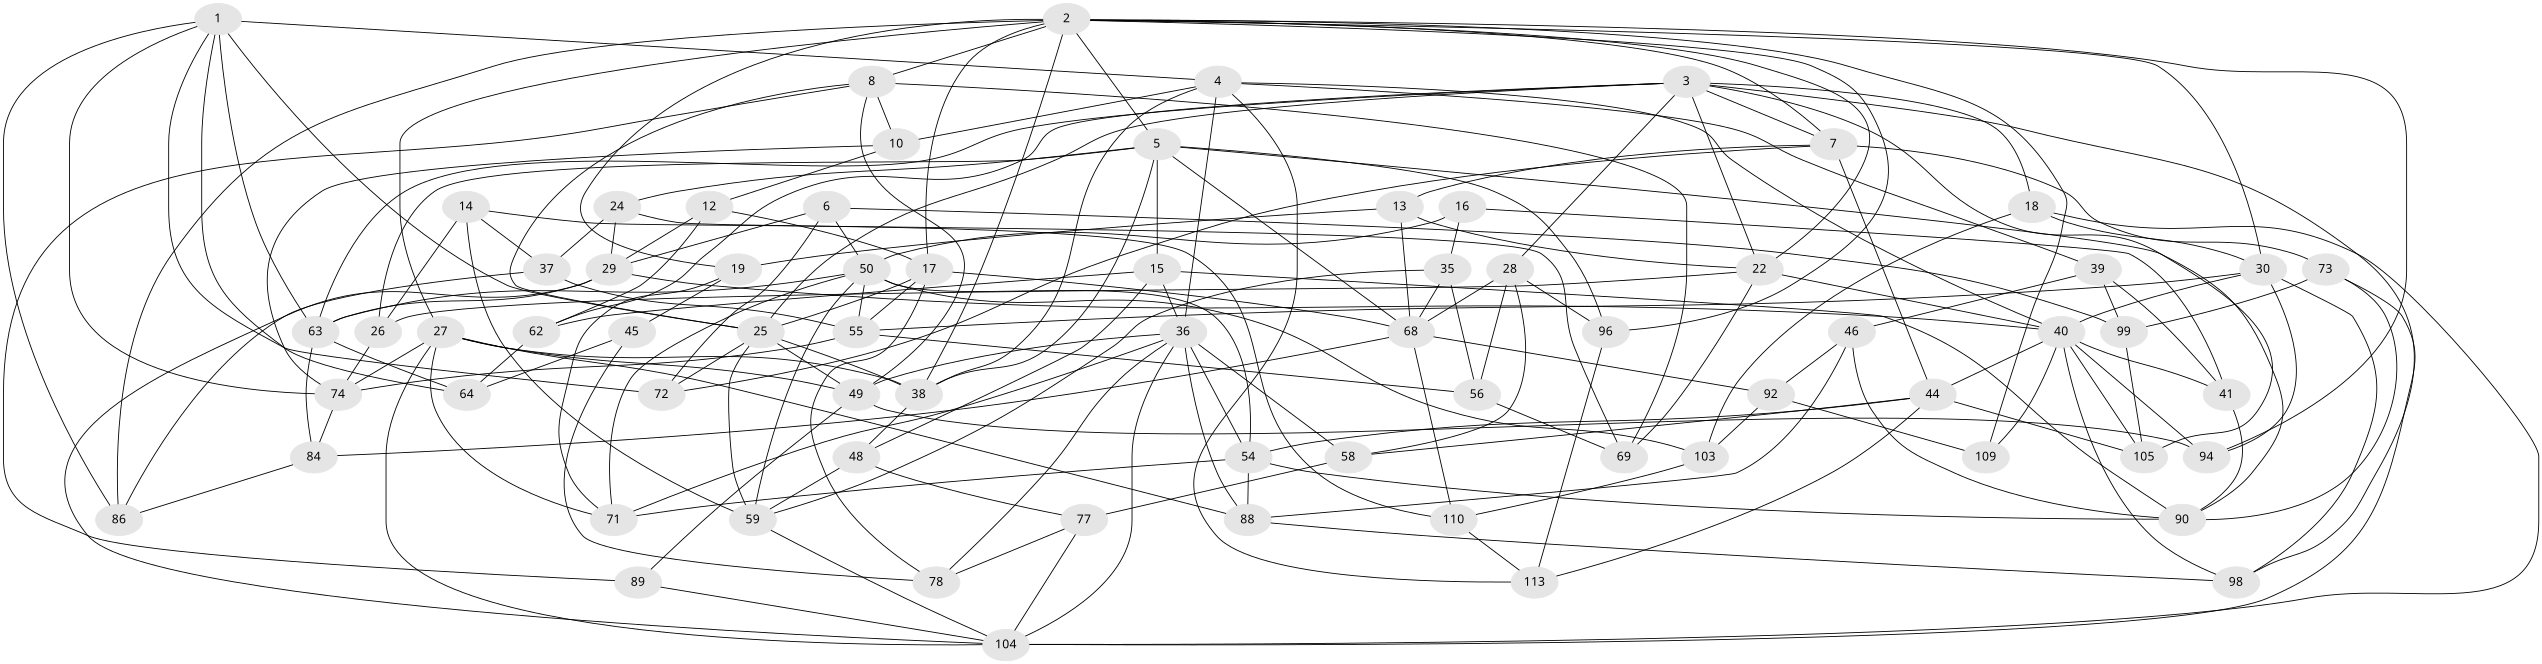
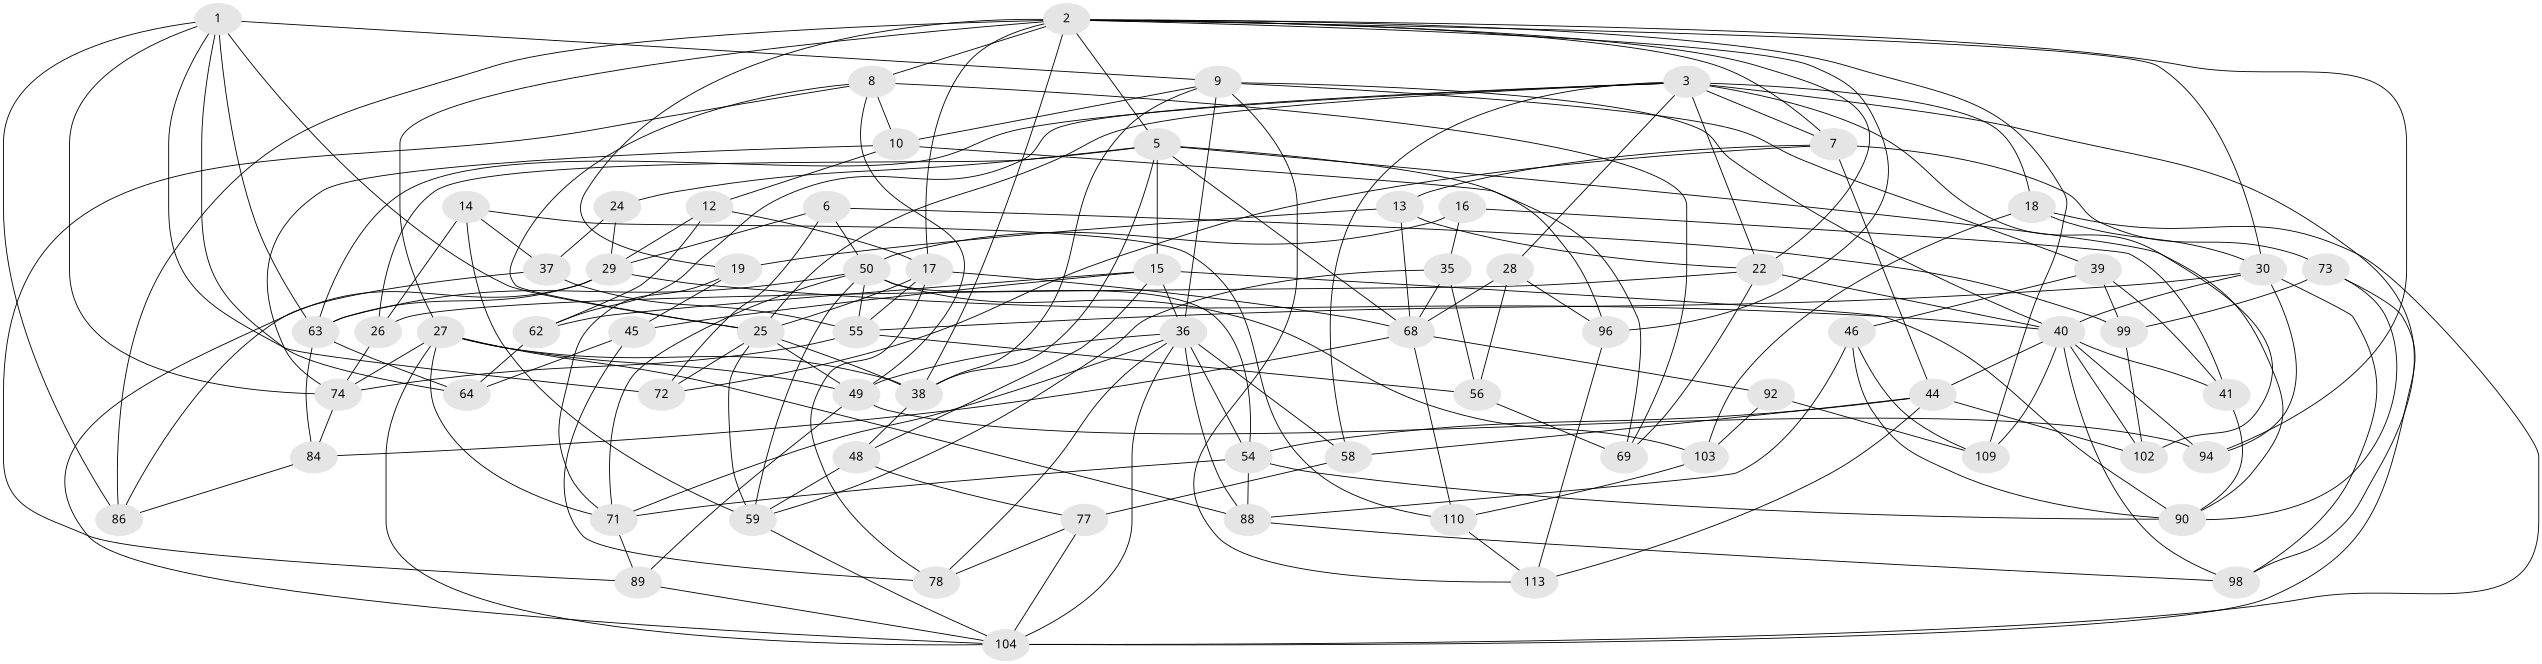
node "4": label "4" -> "9"
edge "24" -- "69": now "10" -- "69"
edge "15" -- "45": added
edge "46" -- "92": now "46" -- "109"
edge "28" -- "58": now "3" -- "58"
node "105": label "105" -> "102"
edge "71" -- "89": added
